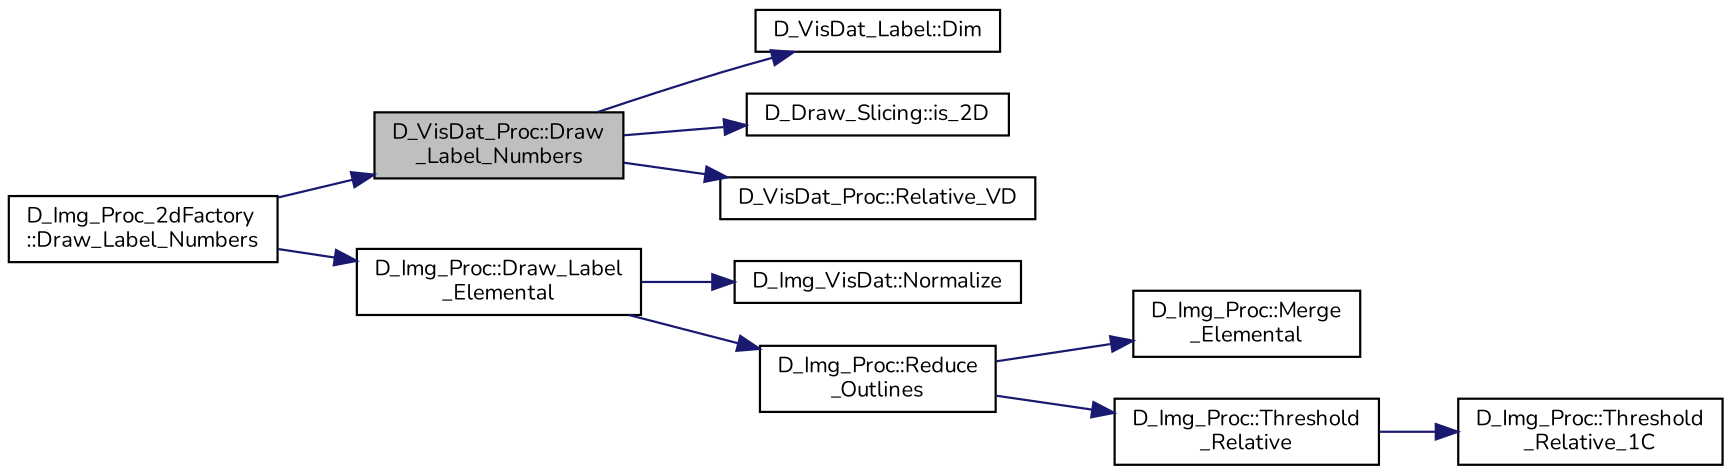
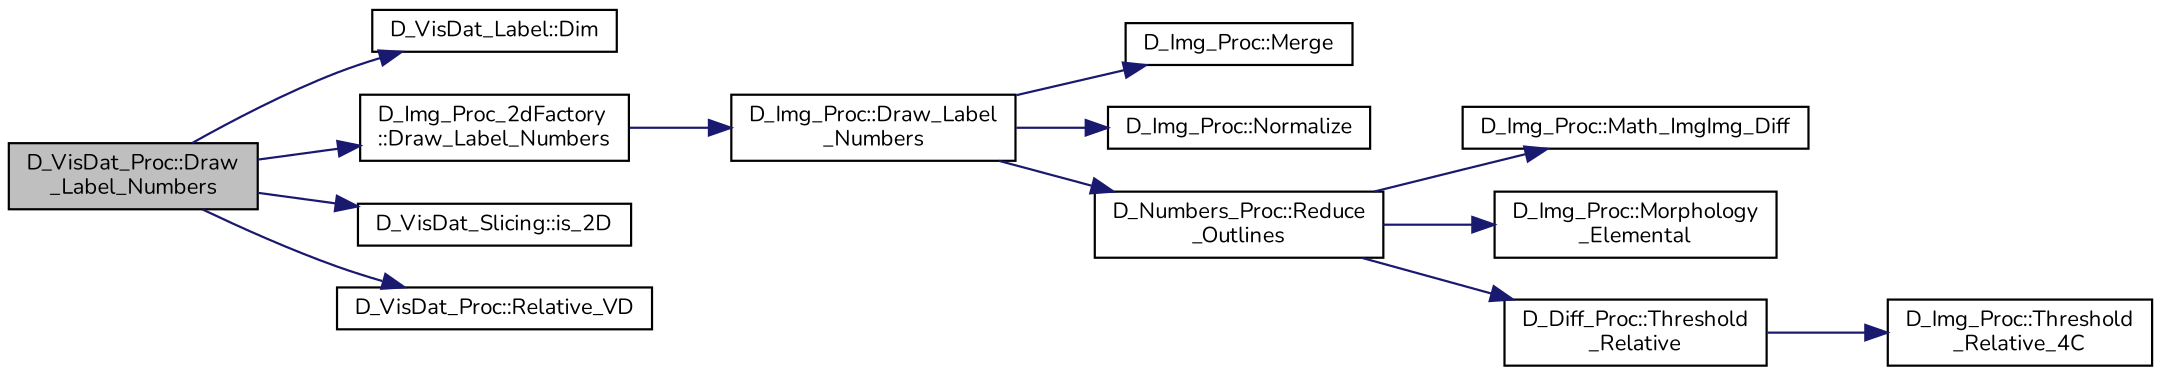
node "D_Img_Proc::Merge": added
node "D_Draw_Slicing::is_2D": label "D_Draw_Slicing::is_2D" -> "D_VisDat_Slicing::is_2D"
node "D_Img_Proc::Math_ImgImg_Diff": added
edge "D_Img_Proc_2dFactory ::Draw_Label_Numbers" -> "D_VisDat_Proc::Draw _Label_Numbers": reversed
node "D_Img_Proc::Draw_Label _Elemental": label "D_Img_Proc::Draw_Label _Elemental" -> "D_Img_Proc::Draw_Label _Numbers"
node "D_Img_VisDat::Normalize": label "D_Img_VisDat::Normalize" -> "D_Img_Proc::Normalize"
node "D_Img_Proc::Merge _Elemental": label "D_Img_Proc::Merge _Elemental" -> "D_Img_Proc::Morphology _Elemental"
node "D_Img_Proc::Reduce _Outlines": label "D_Img_Proc::Reduce _Outlines" -> "D_Numbers_Proc::Reduce _Outlines"
node "D_Img_Proc::Threshold _Relative": label "D_Img_Proc::Threshold _Relative" -> "D_Diff_Proc::Threshold _Relative"
node "D_Img_Proc::Threshold _Relative_1C": label "D_Img_Proc::Threshold _Relative_1C" -> "D_Img_Proc::Threshold _Relative_4C"
